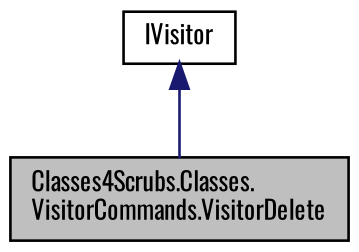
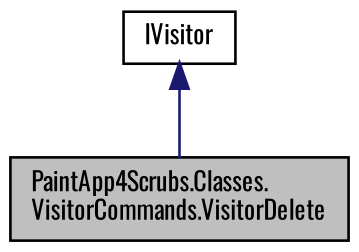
node "Classes4Scrubs.Classes. VisitorCommands.VisitorDelete": label "Classes4Scrubs.Classes. VisitorCommands.VisitorDelete" -> "PaintApp4Scrubs.Classes. VisitorCommands.VisitorDelete"
